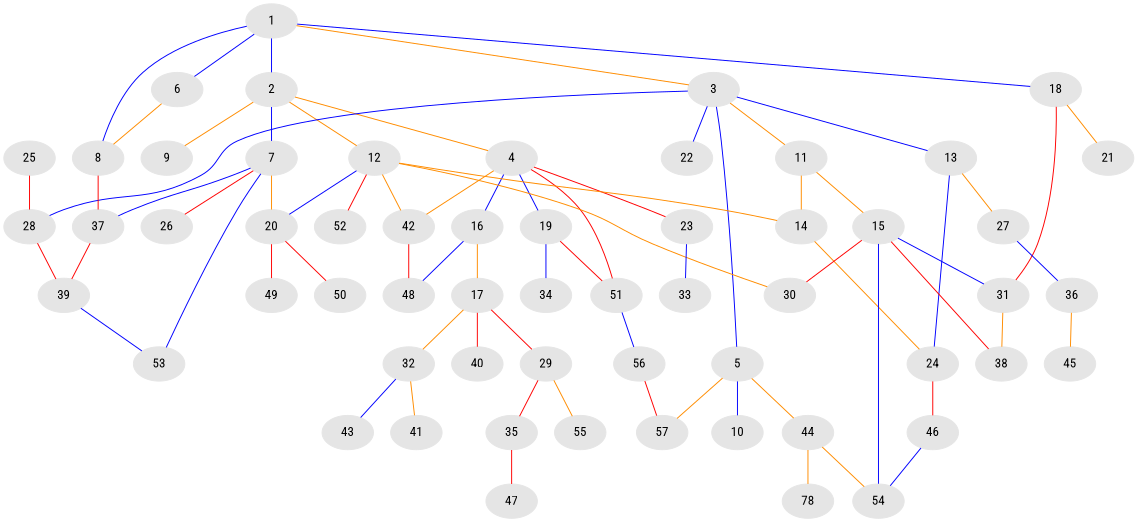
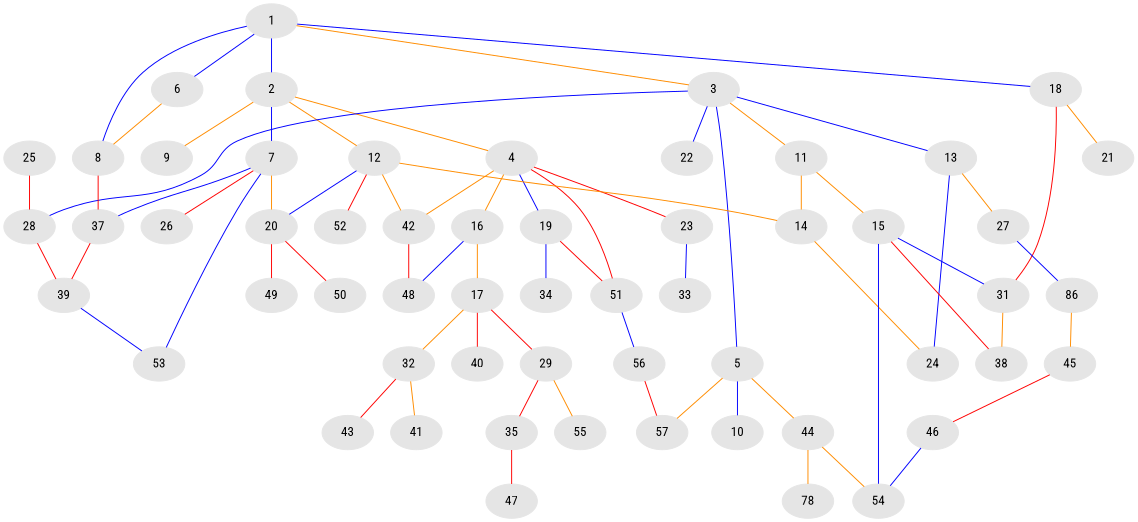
edge "4" -- "16": color blue -> darkorange
node "30": removed
node "36": label "36" -> "86"
edge "32" -- "43": color blue -> red
edge "24" -- "46": now "45" -- "46"
